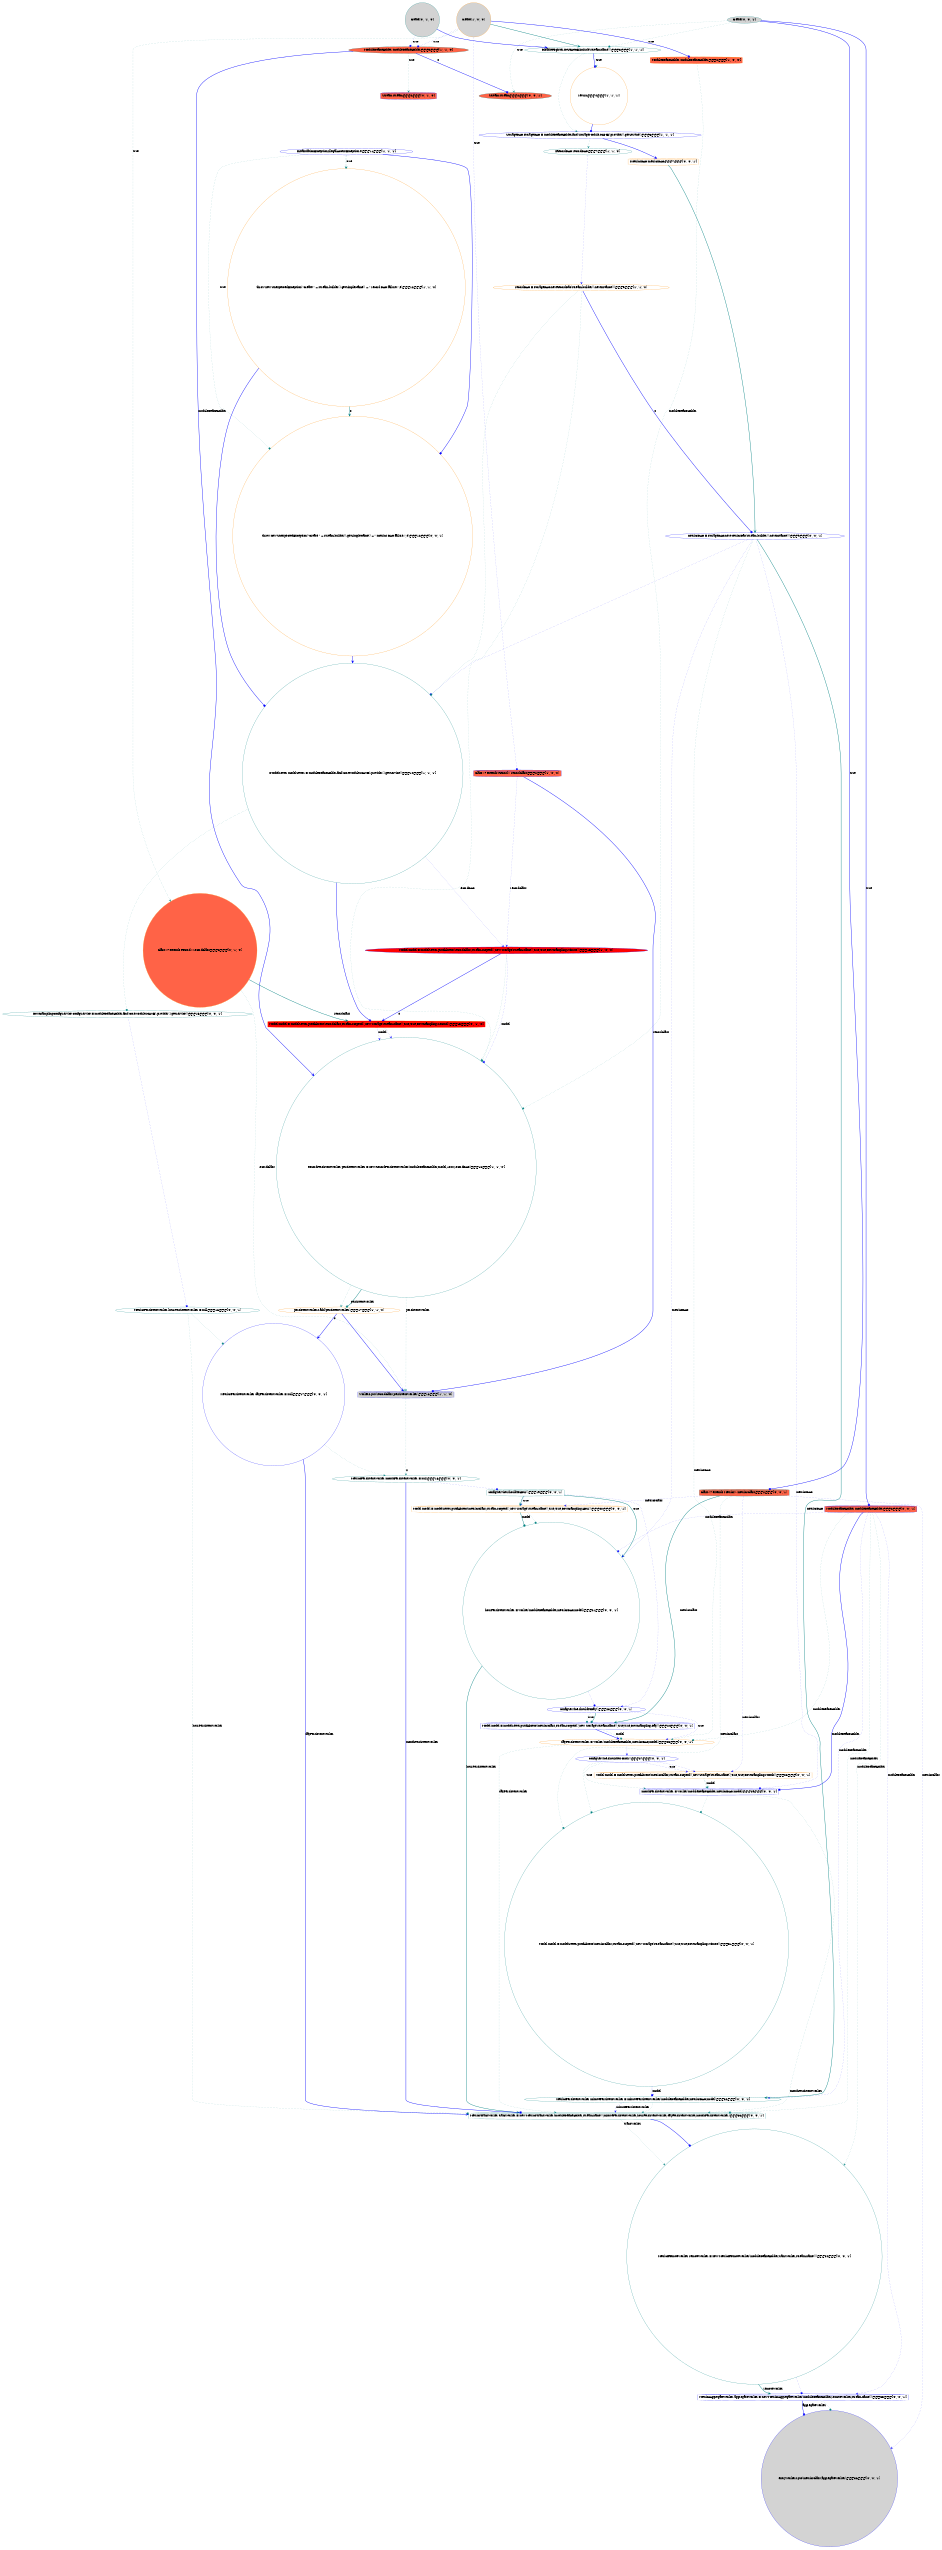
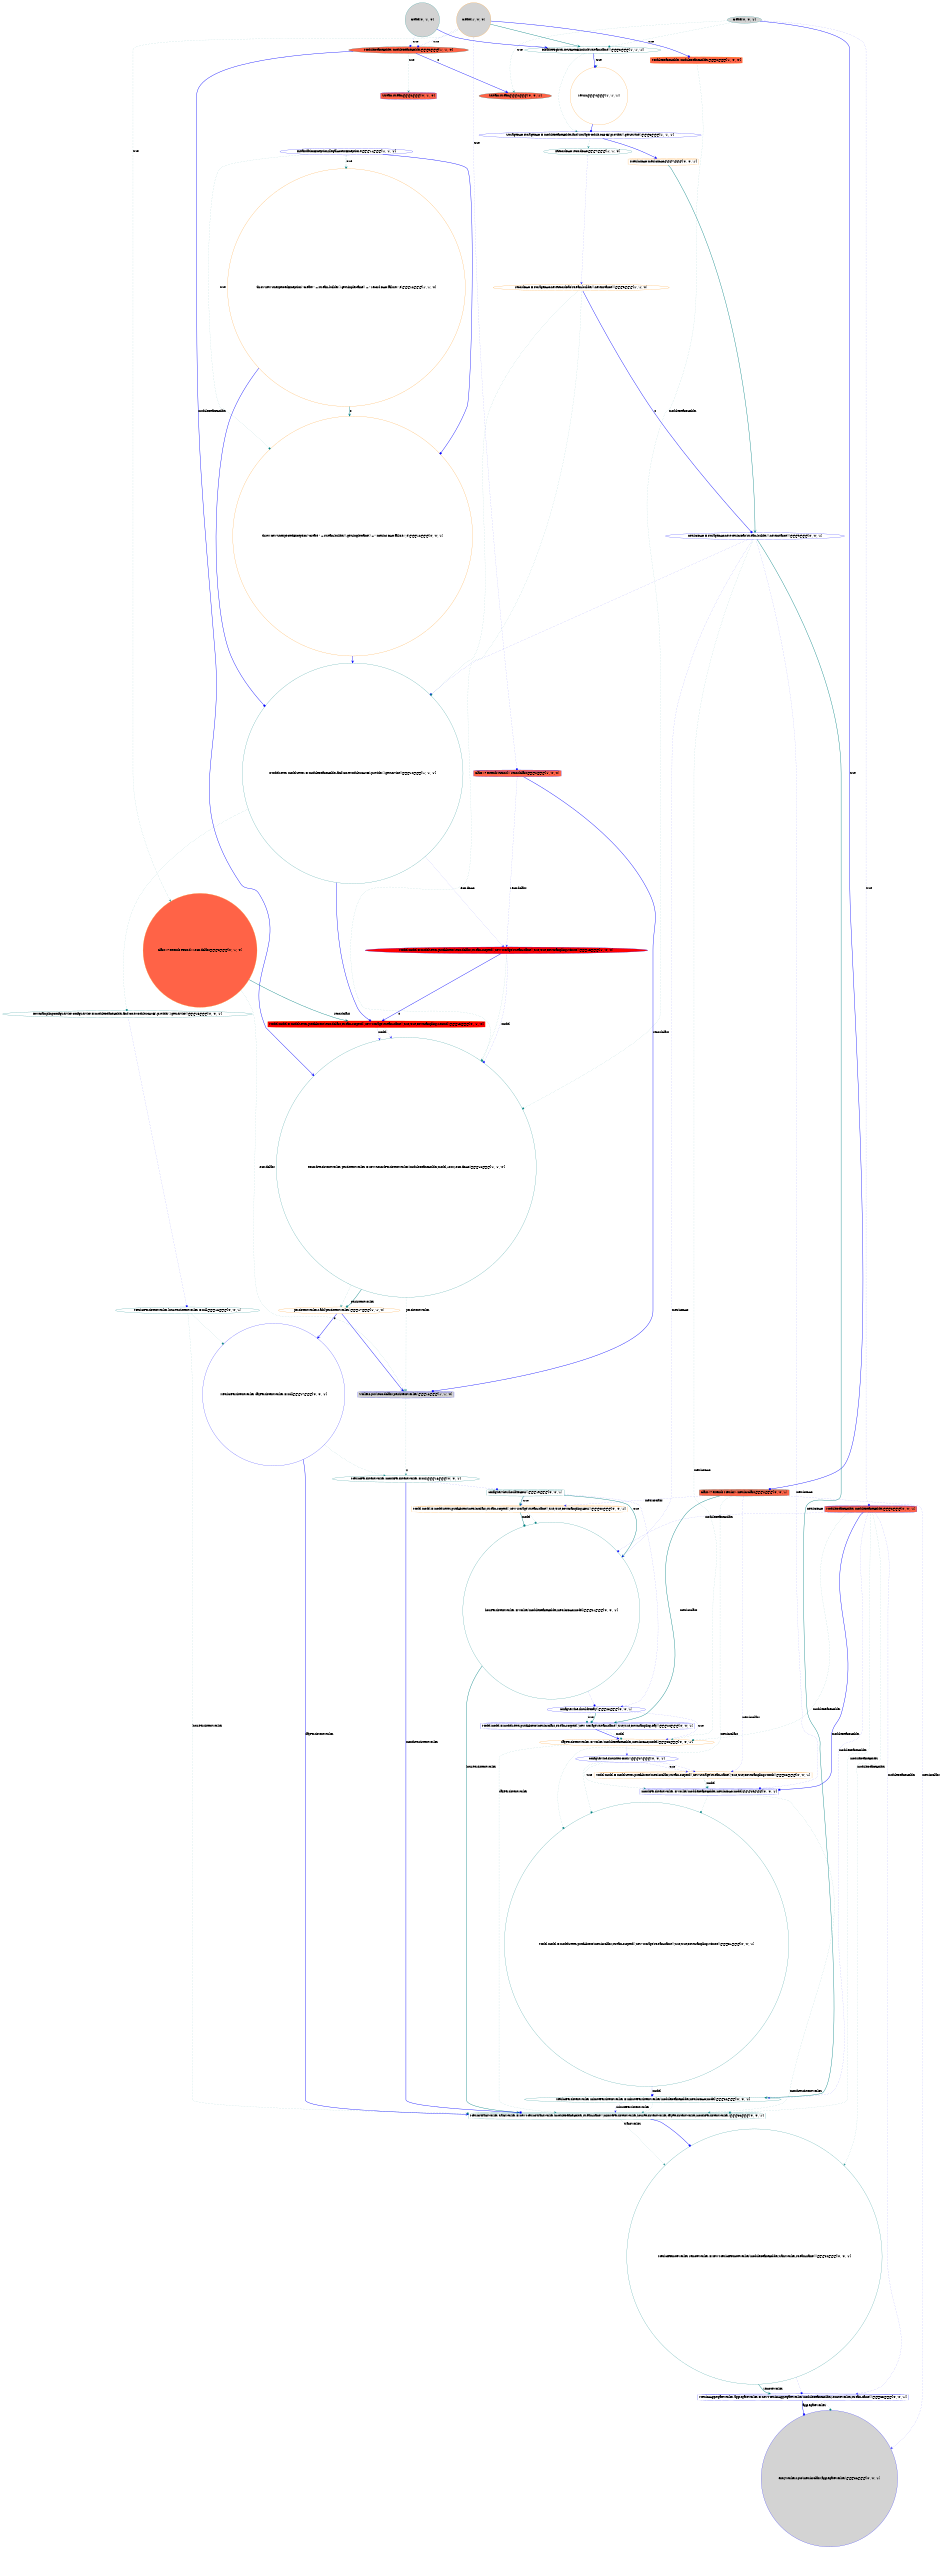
edge "ModuleDefineHolder moduleDefineHolder@@@2@@@['1', '1', '0']" -> "Stream stream@@@2@@@['0', '0', '1']": arrowhead box -> vee
edge "create['0', '0', '1']" -> "ModuleDefineHolder moduleDefineHolder@@@2@@@['0', '0', '1']": style bold -> dotted
